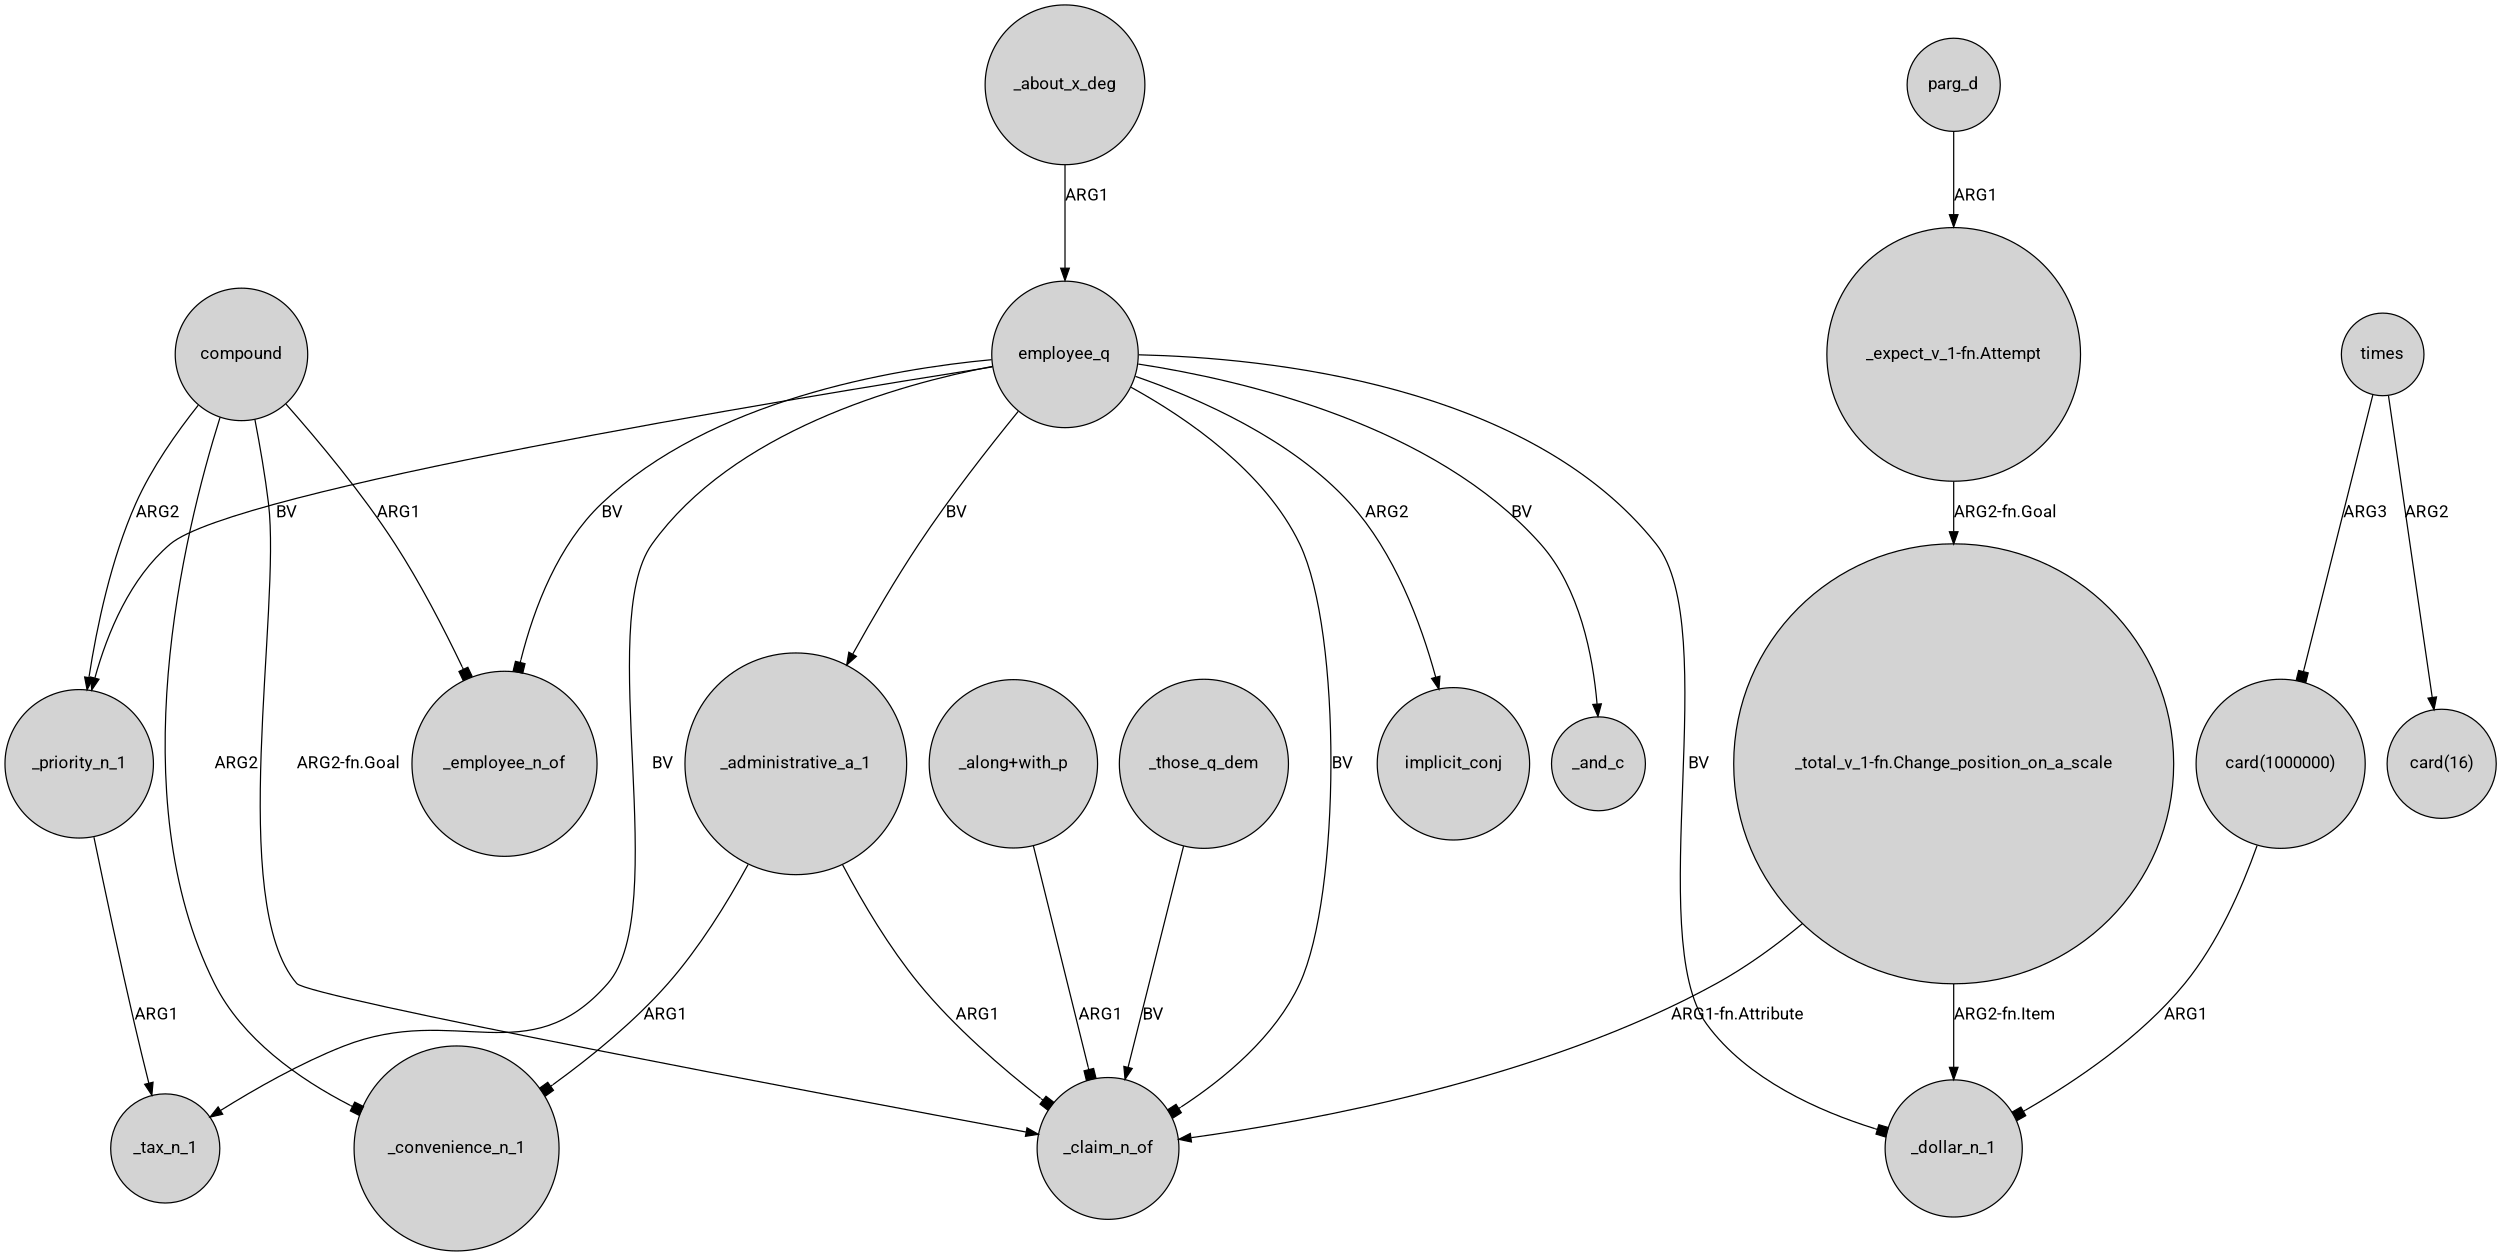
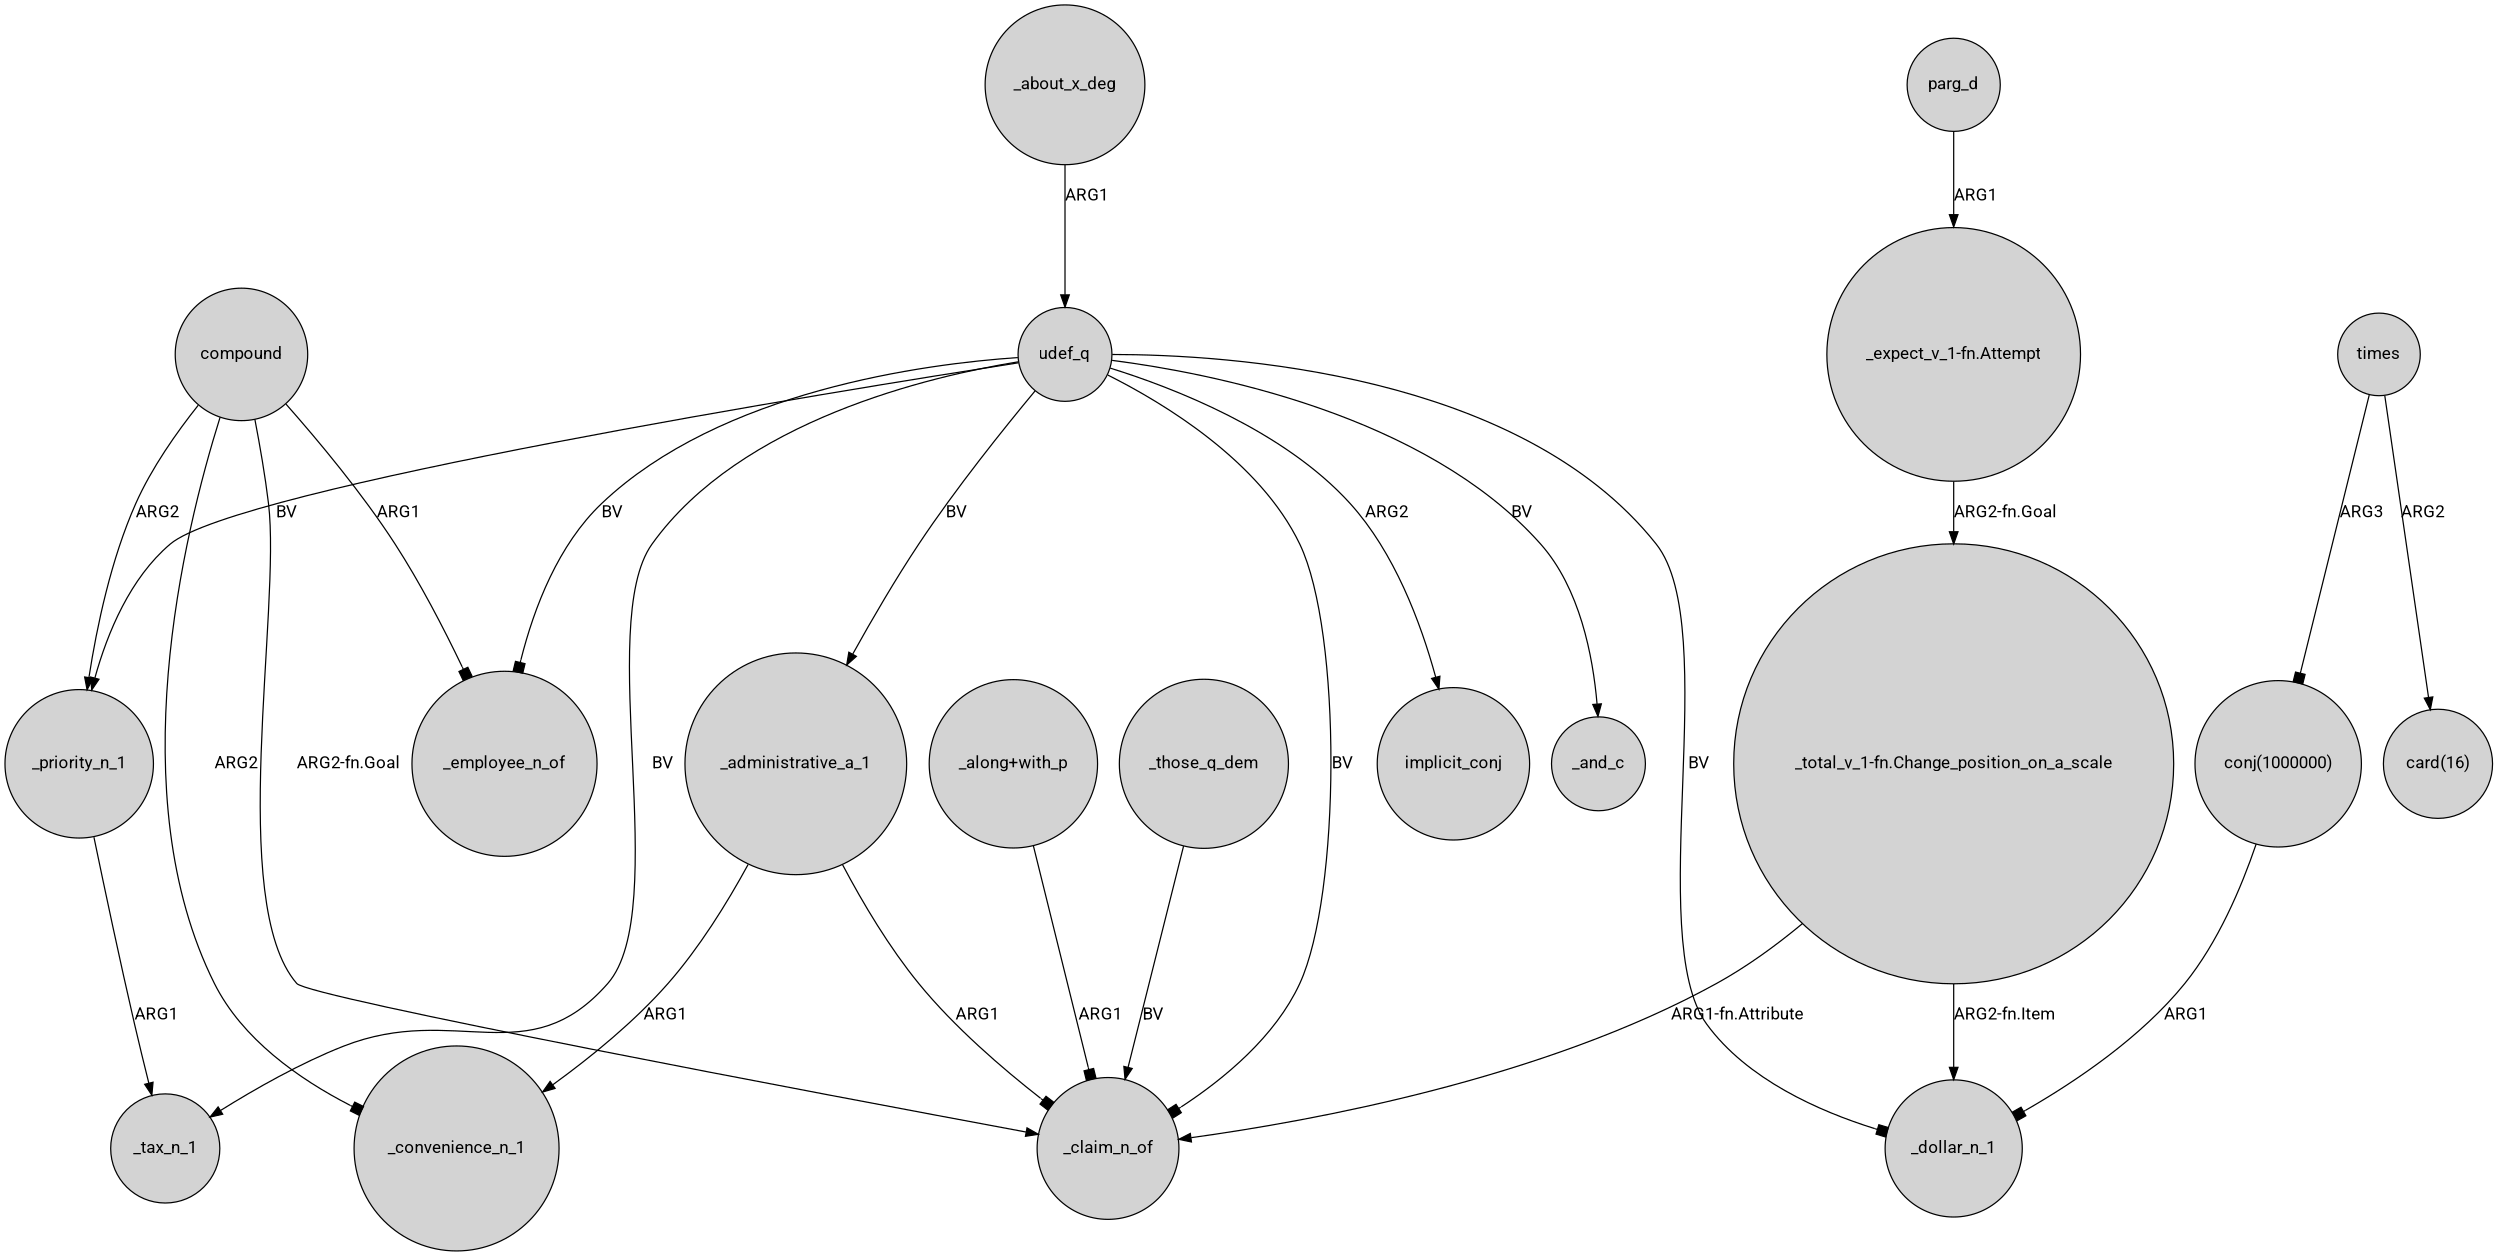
node "employee_q": label "employee_q" -> "udef_q"
node "card(1000000)": label "card(1000000)" -> "conj(1000000)"
edge "_administrative_a_1" -> "_convenience_n_1": arrowhead box -> normal
